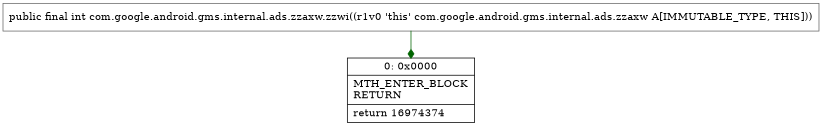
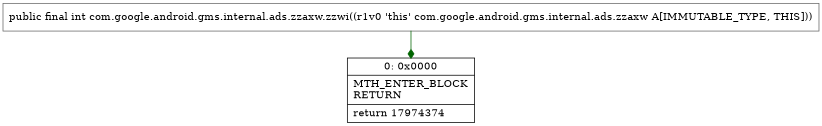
node "0: 0x0000": text "return 16974374" -> "return 17974374"
